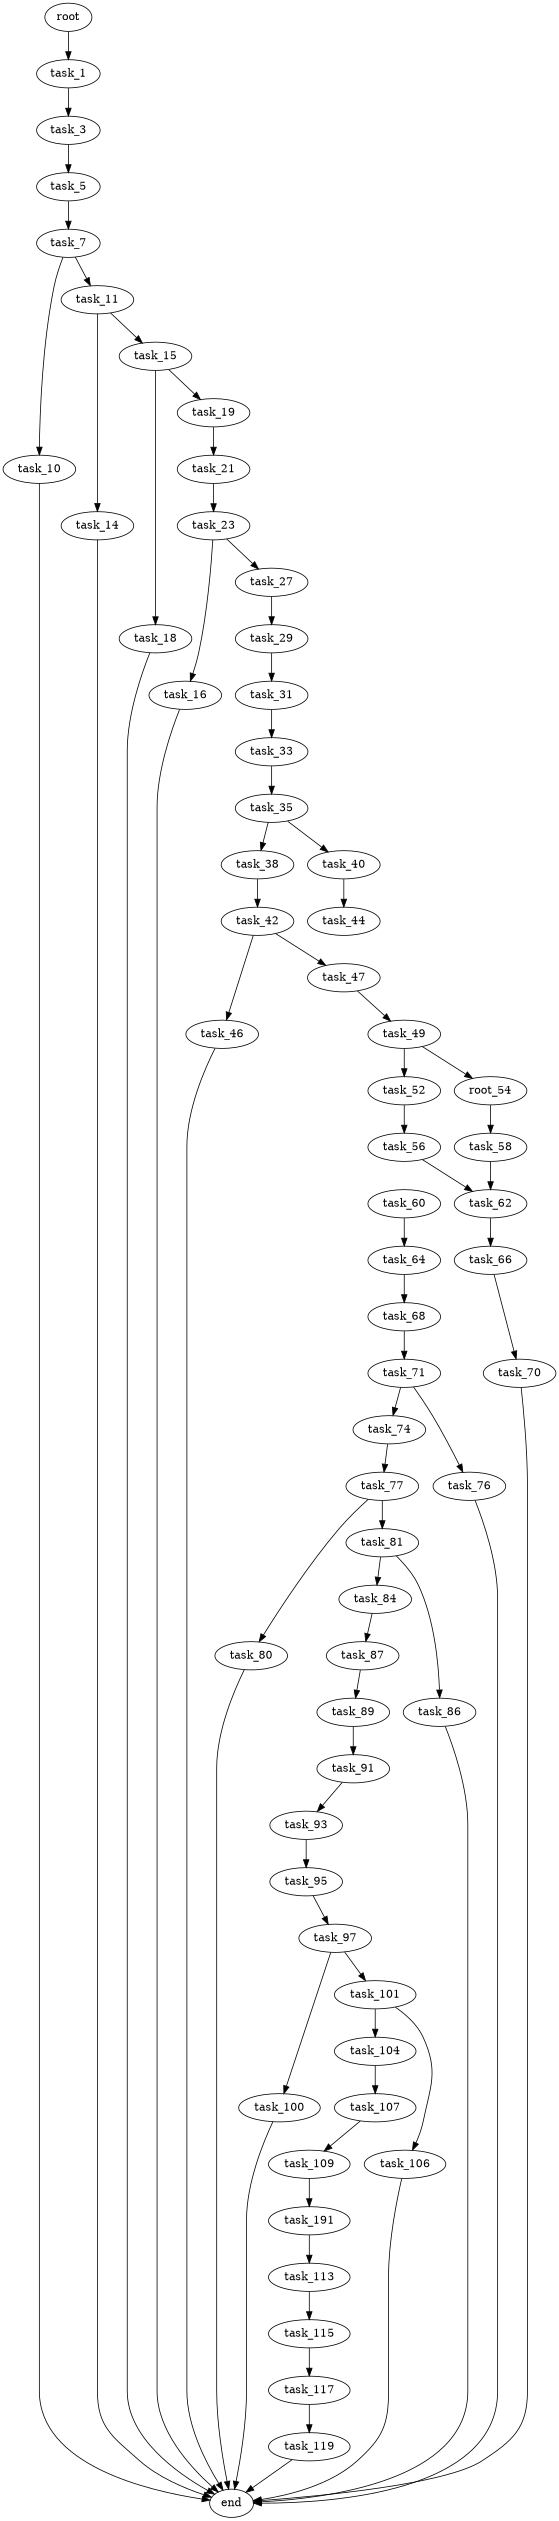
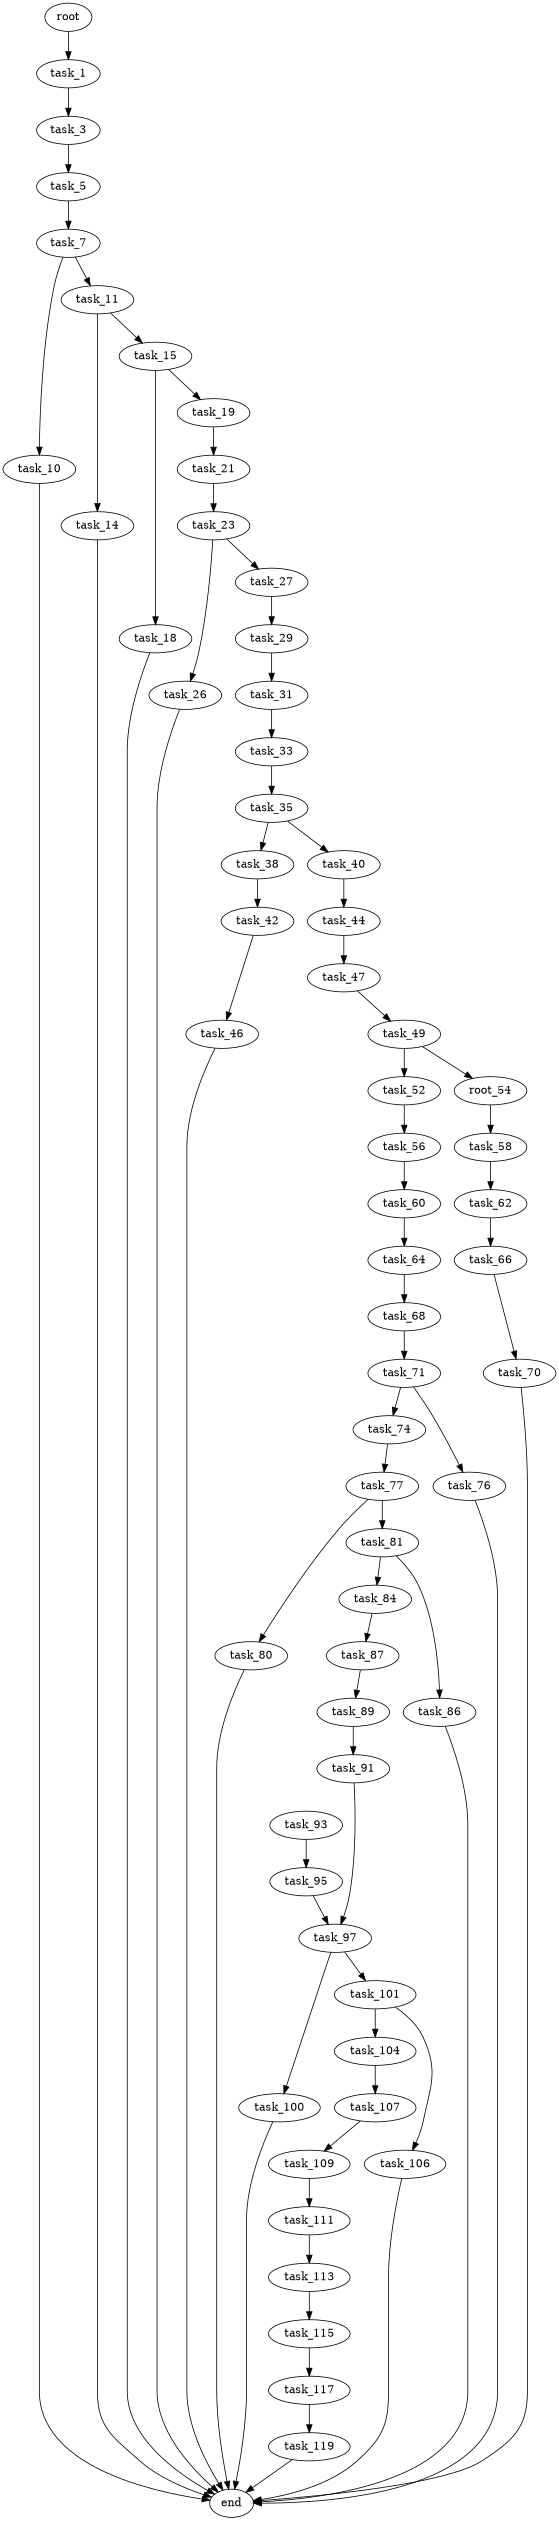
node "task_16": label "task_16" -> "task_26"
edge "task_42" -> "task_47": now "task_44" -> "task_47"
edge "task_56" -> "task_62": now "task_56" -> "task_60"
edge "task_91" -> "task_93": now "task_91" -> "task_97"
node "task_191": label "task_191" -> "task_111"
